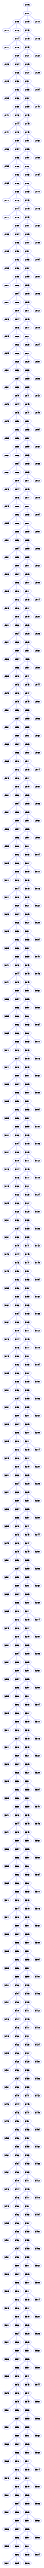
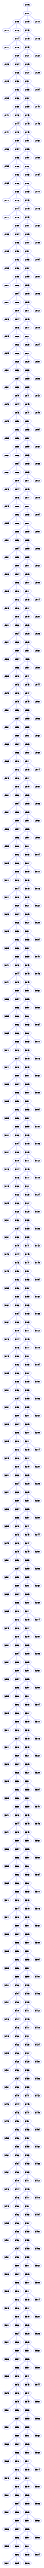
node "2746": added
